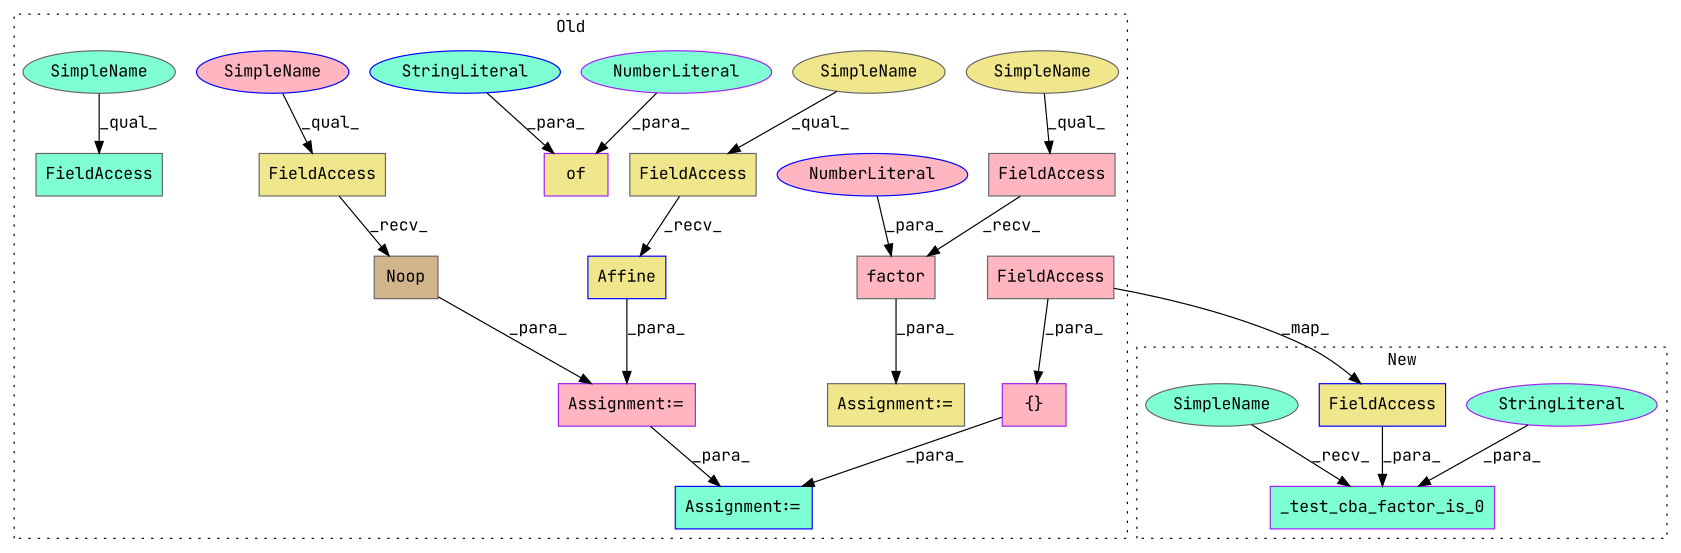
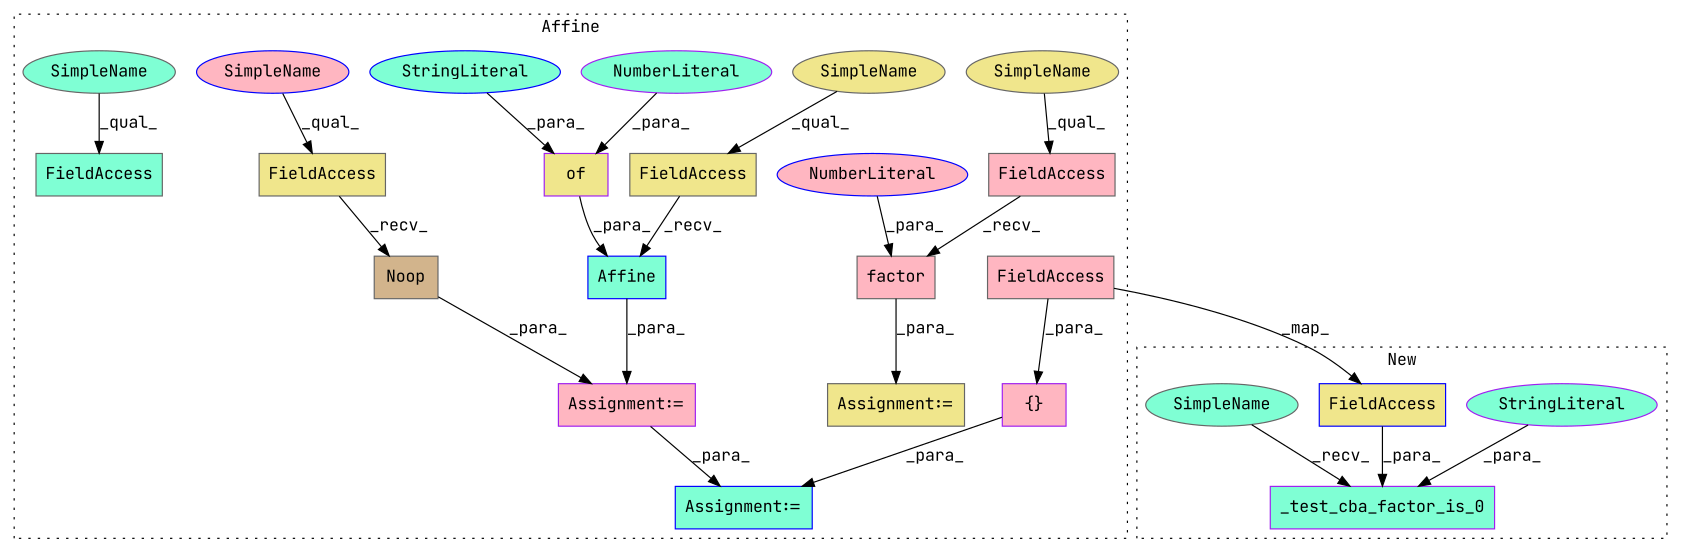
cluster "Old": label "Old" -> "Affine"
edge "of" -> "Affine": added, label "_para_"
node "Affine": fillcolor khaki -> aquamarine
